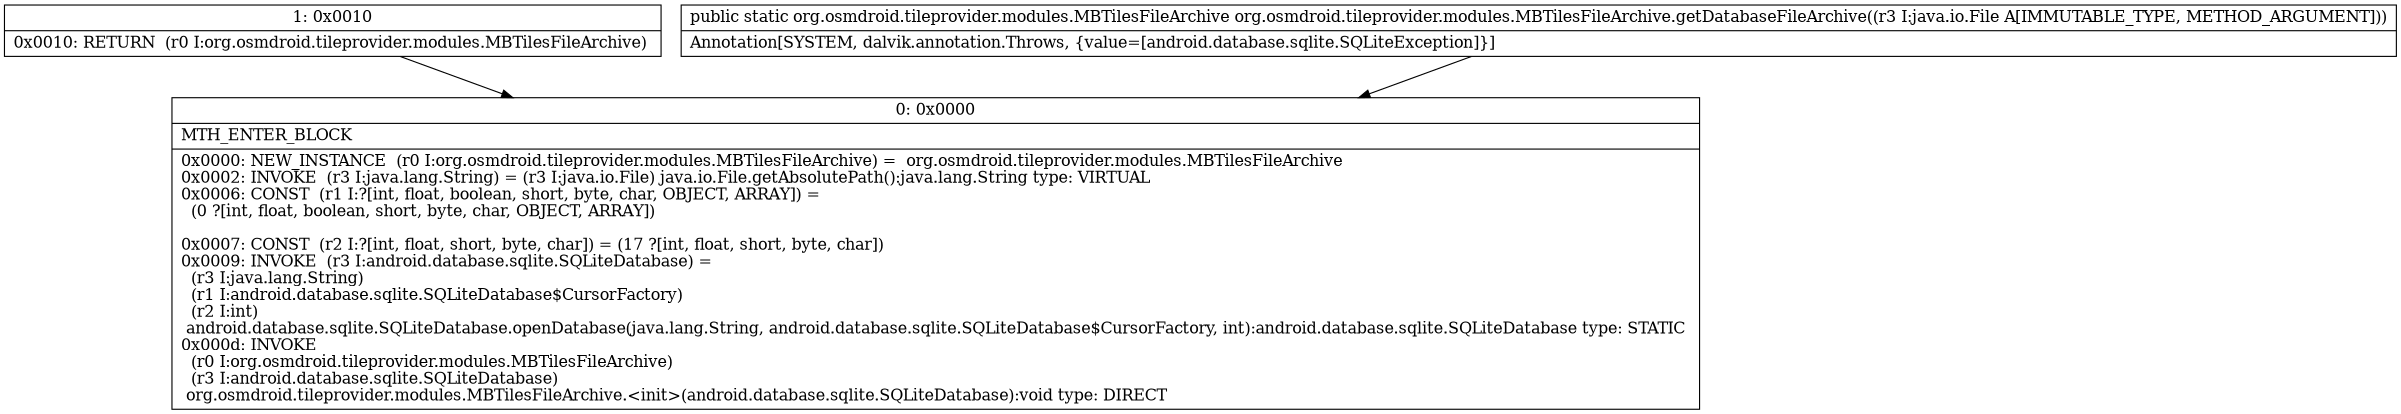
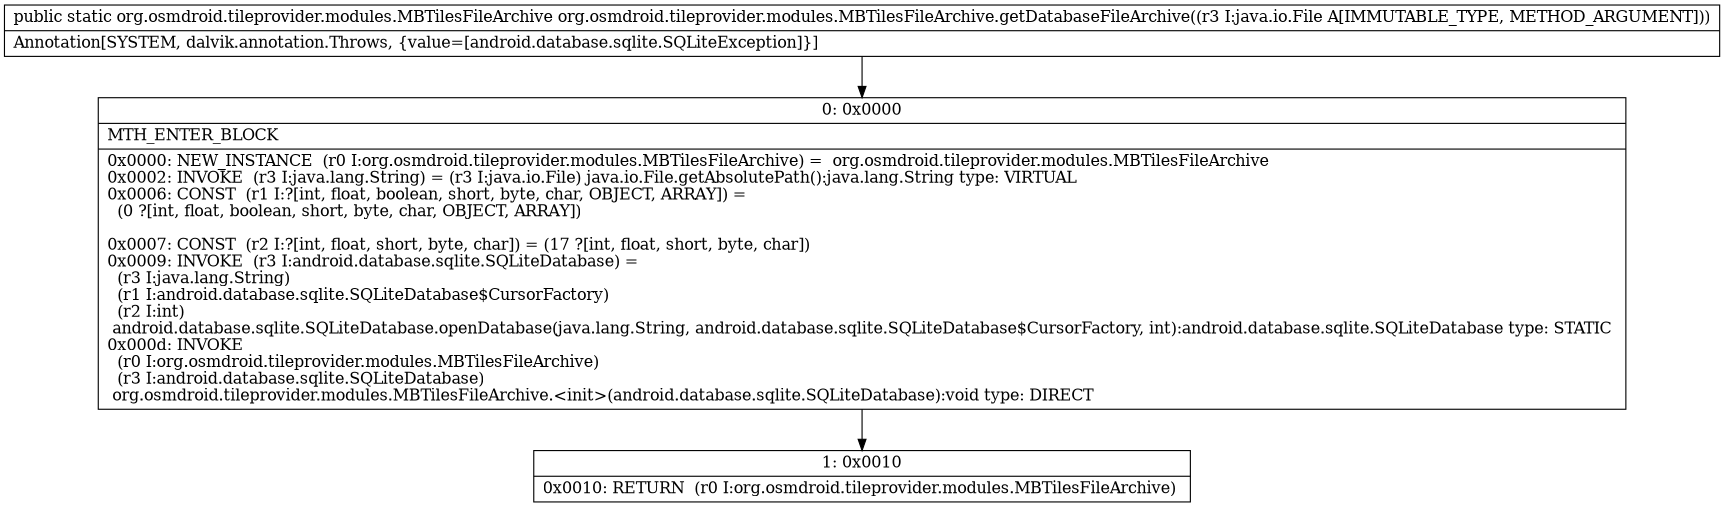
edge "1: 0x0010" -> "0: 0x0000": reversed
